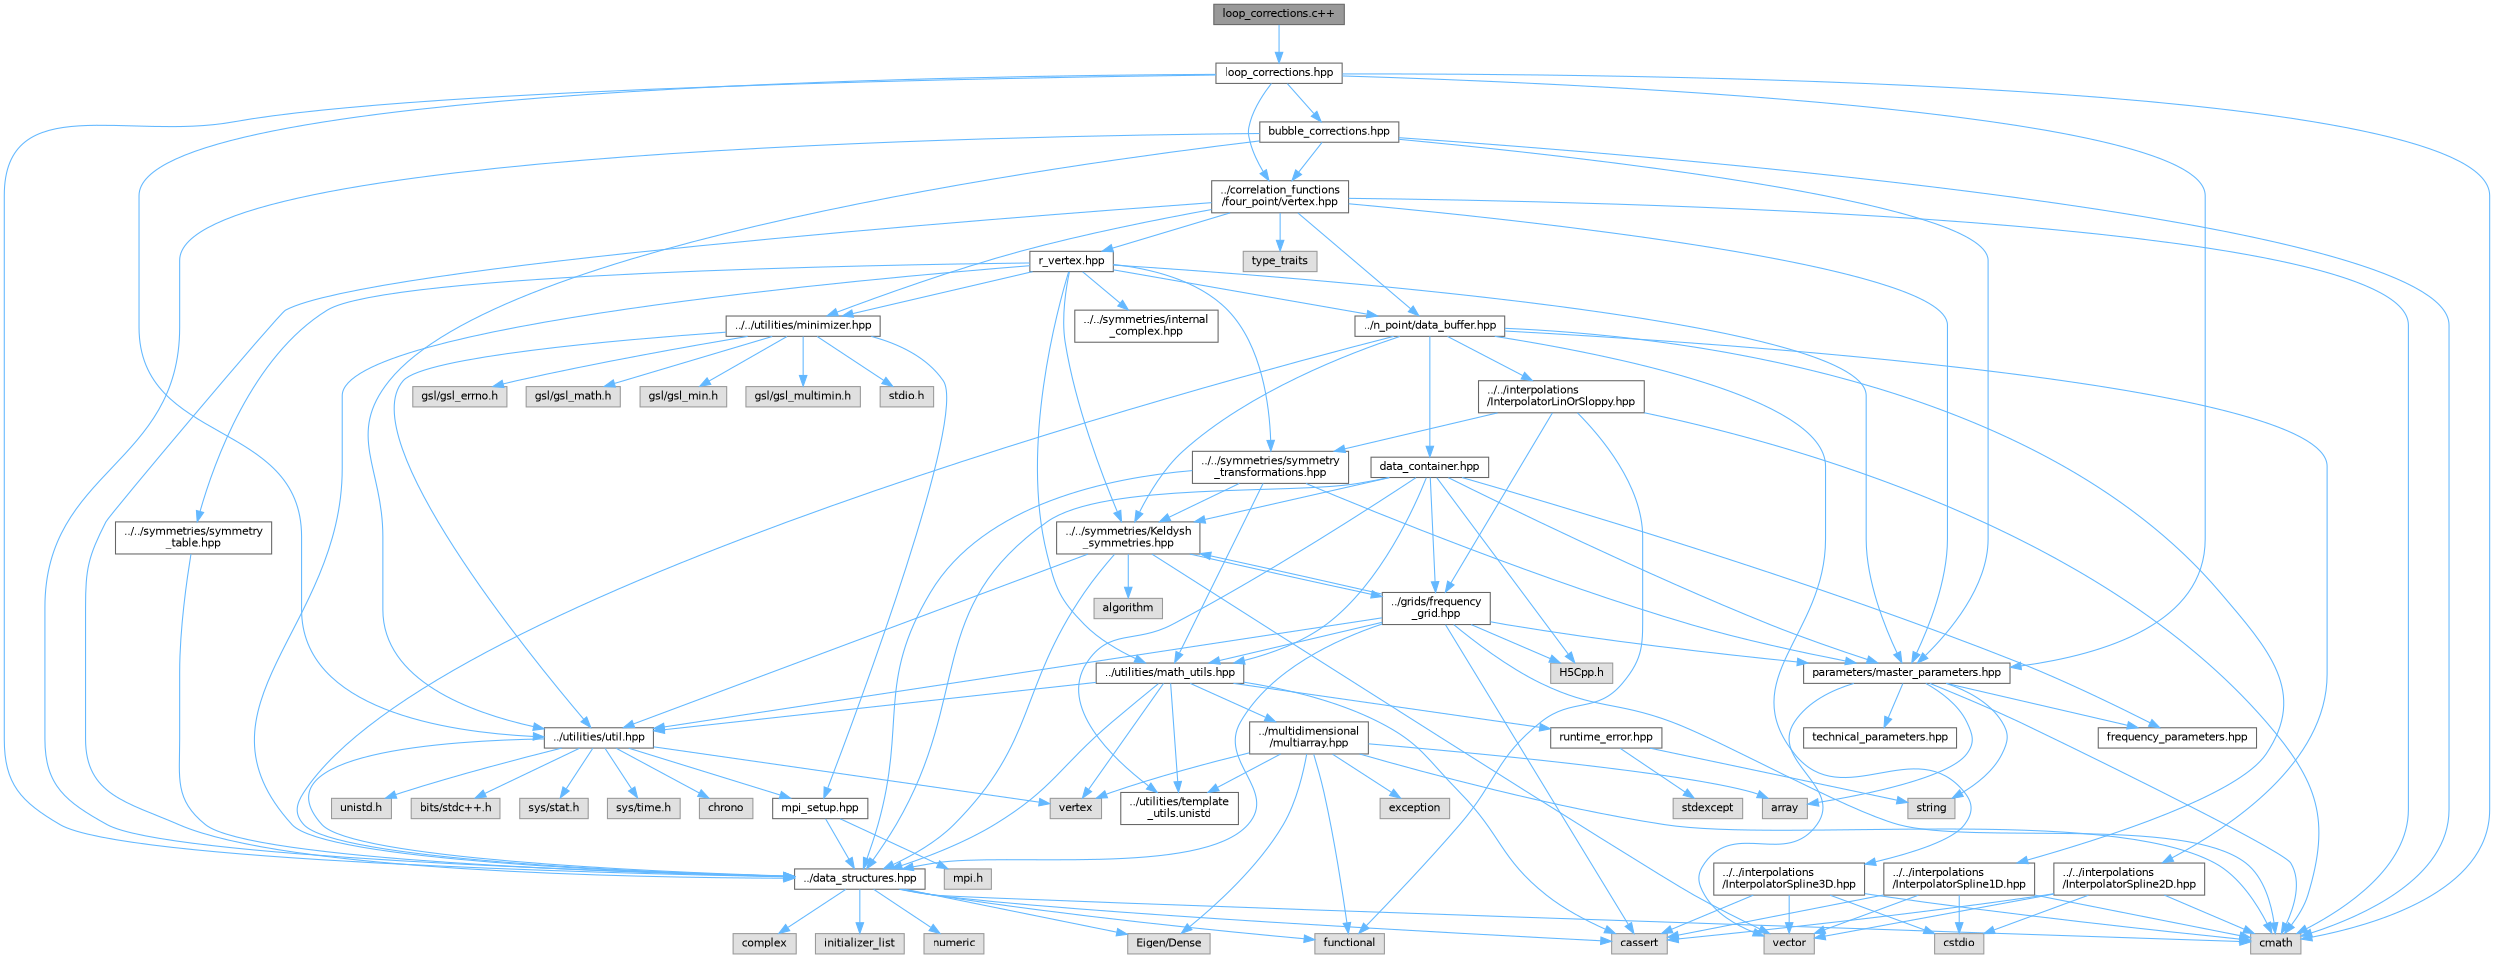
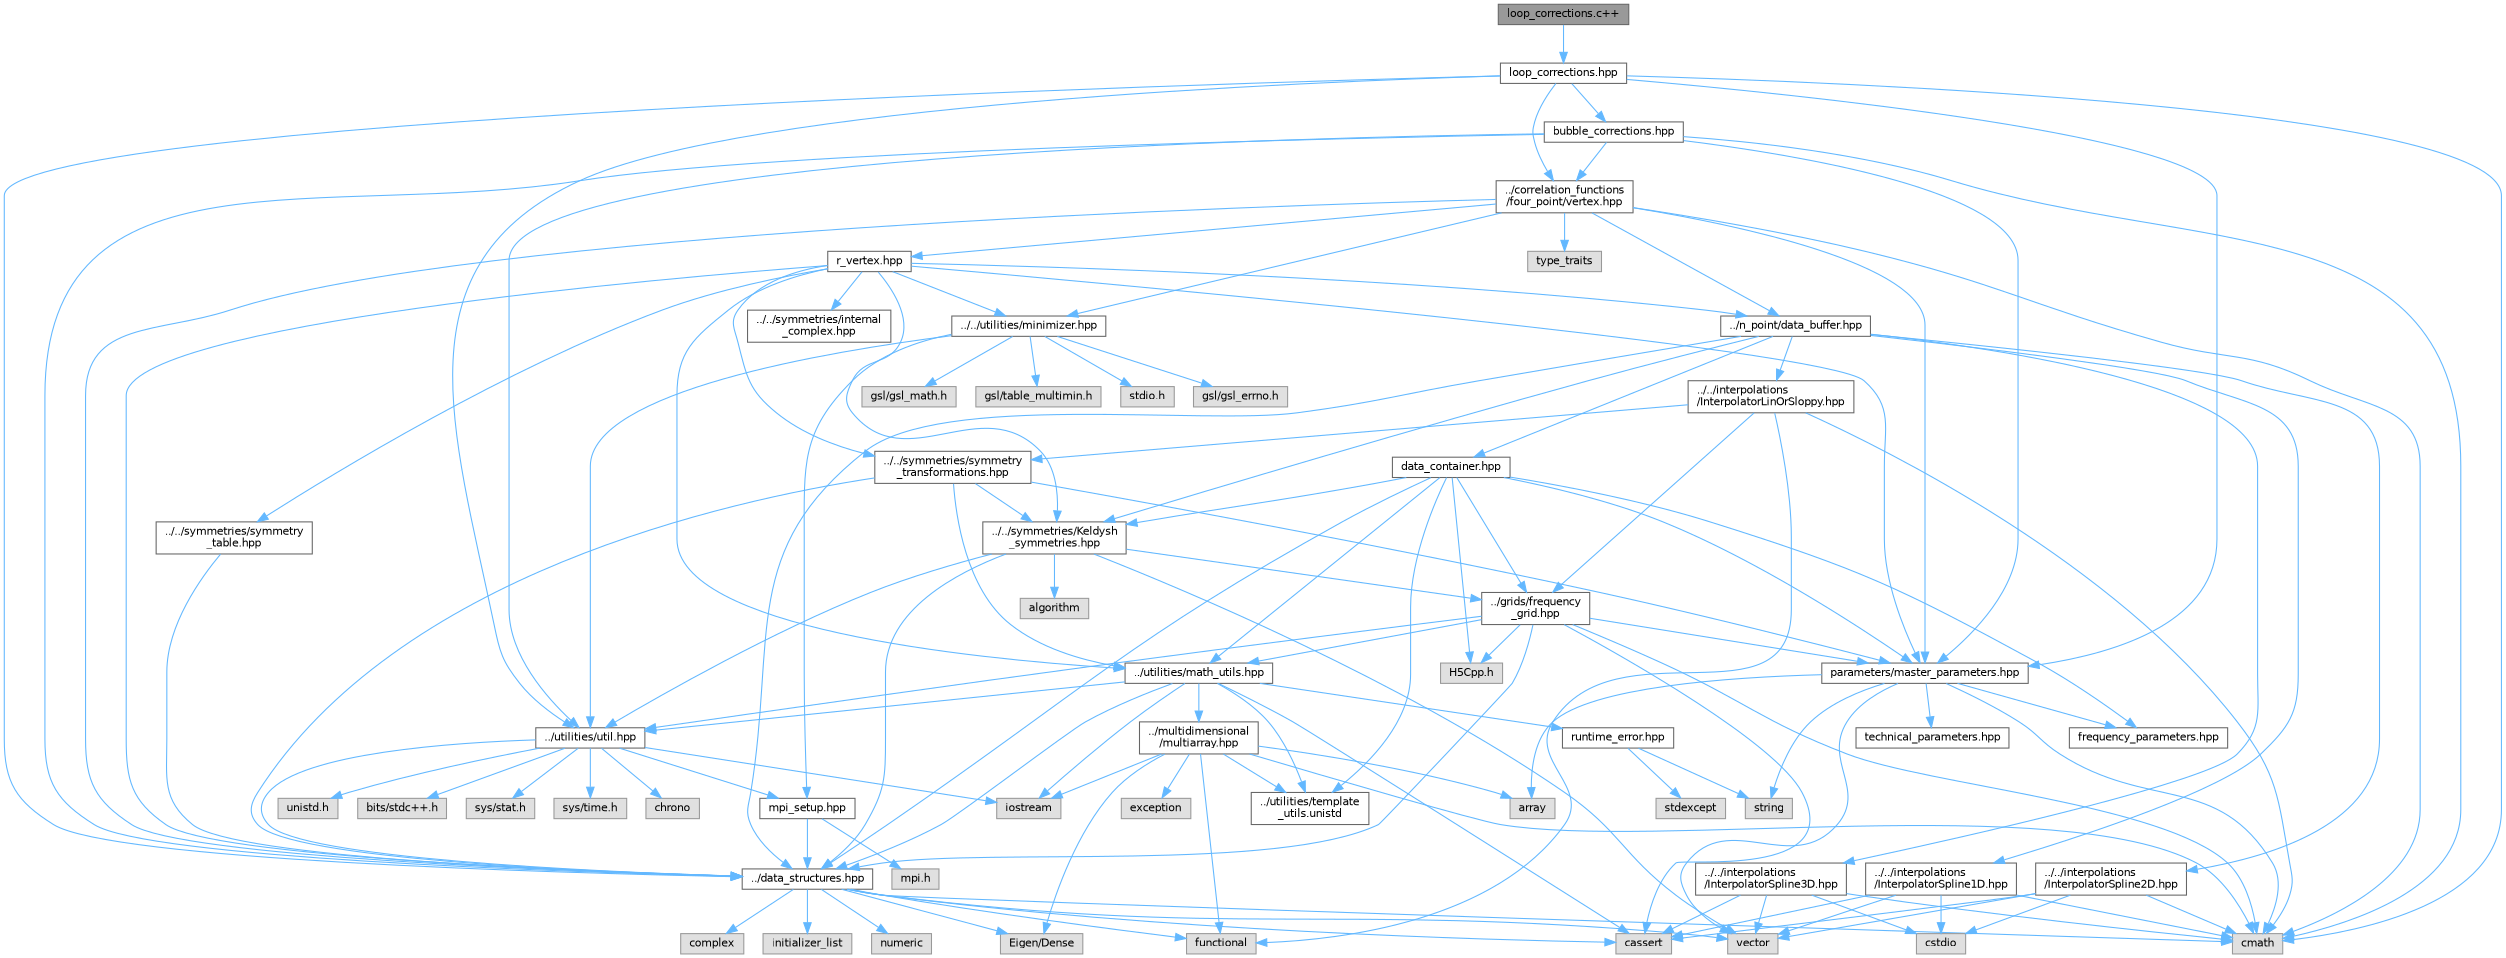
node "gsl/gsl_min.h": removed
node "gsl/gsl_multimin.h": label "gsl/gsl_multimin.h" -> "gsl/table_multimin.h"
edge "../grids/frequency _grid.hpp" -> "../../symmetries/Keldysh _symmetries.hpp": removed
node "vertex": label "vertex" -> "iostream"
edge "../data_structures.hpp" -> "vector": added
